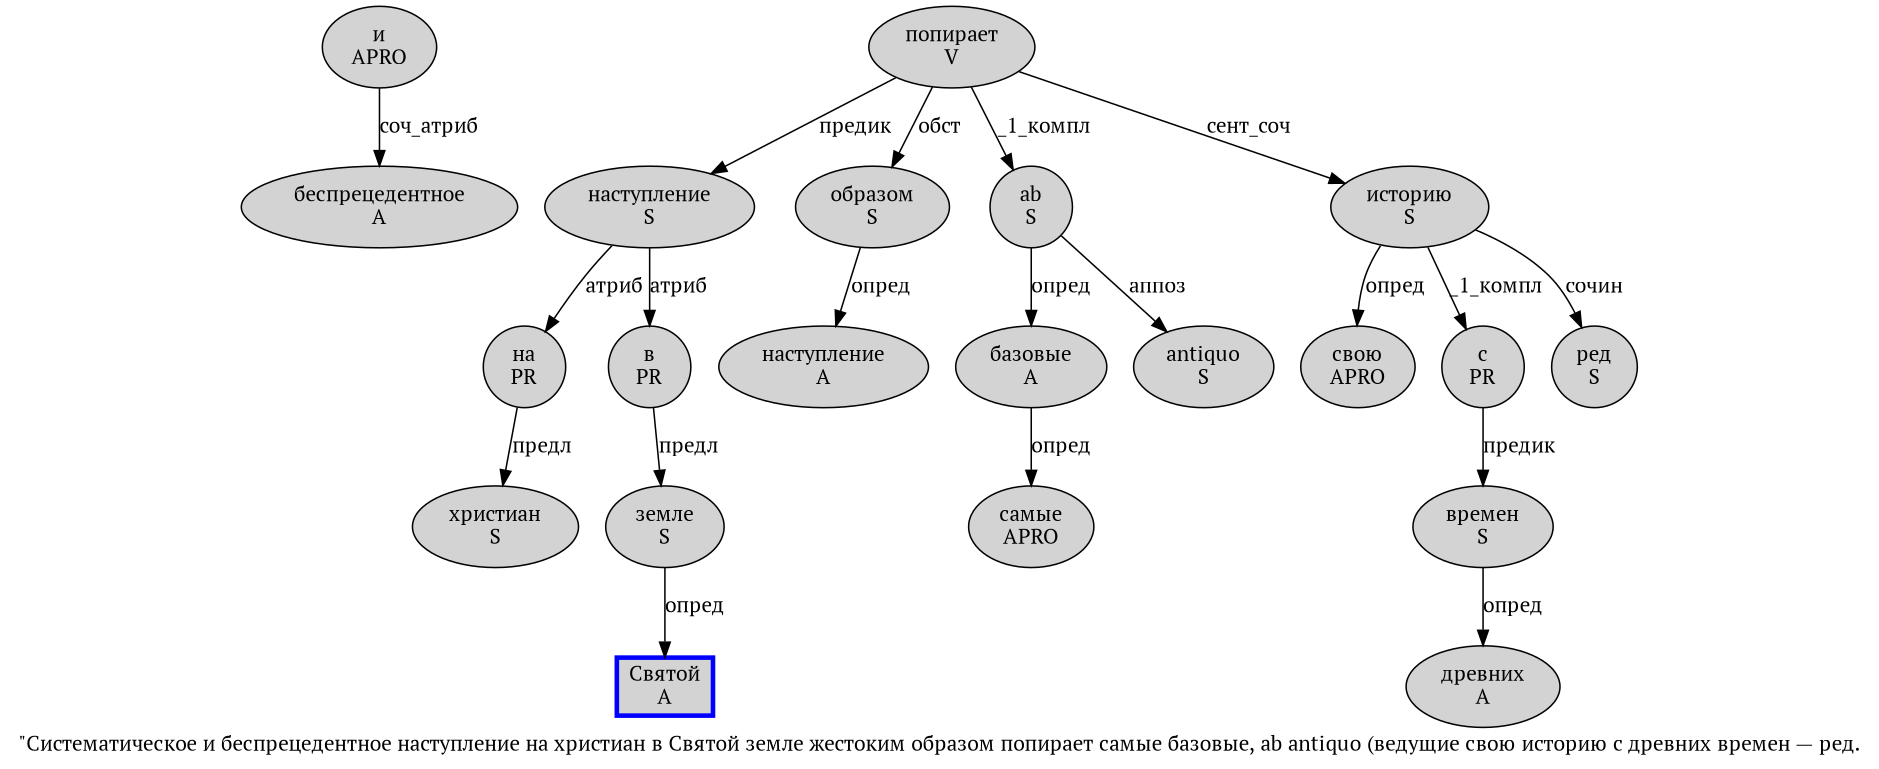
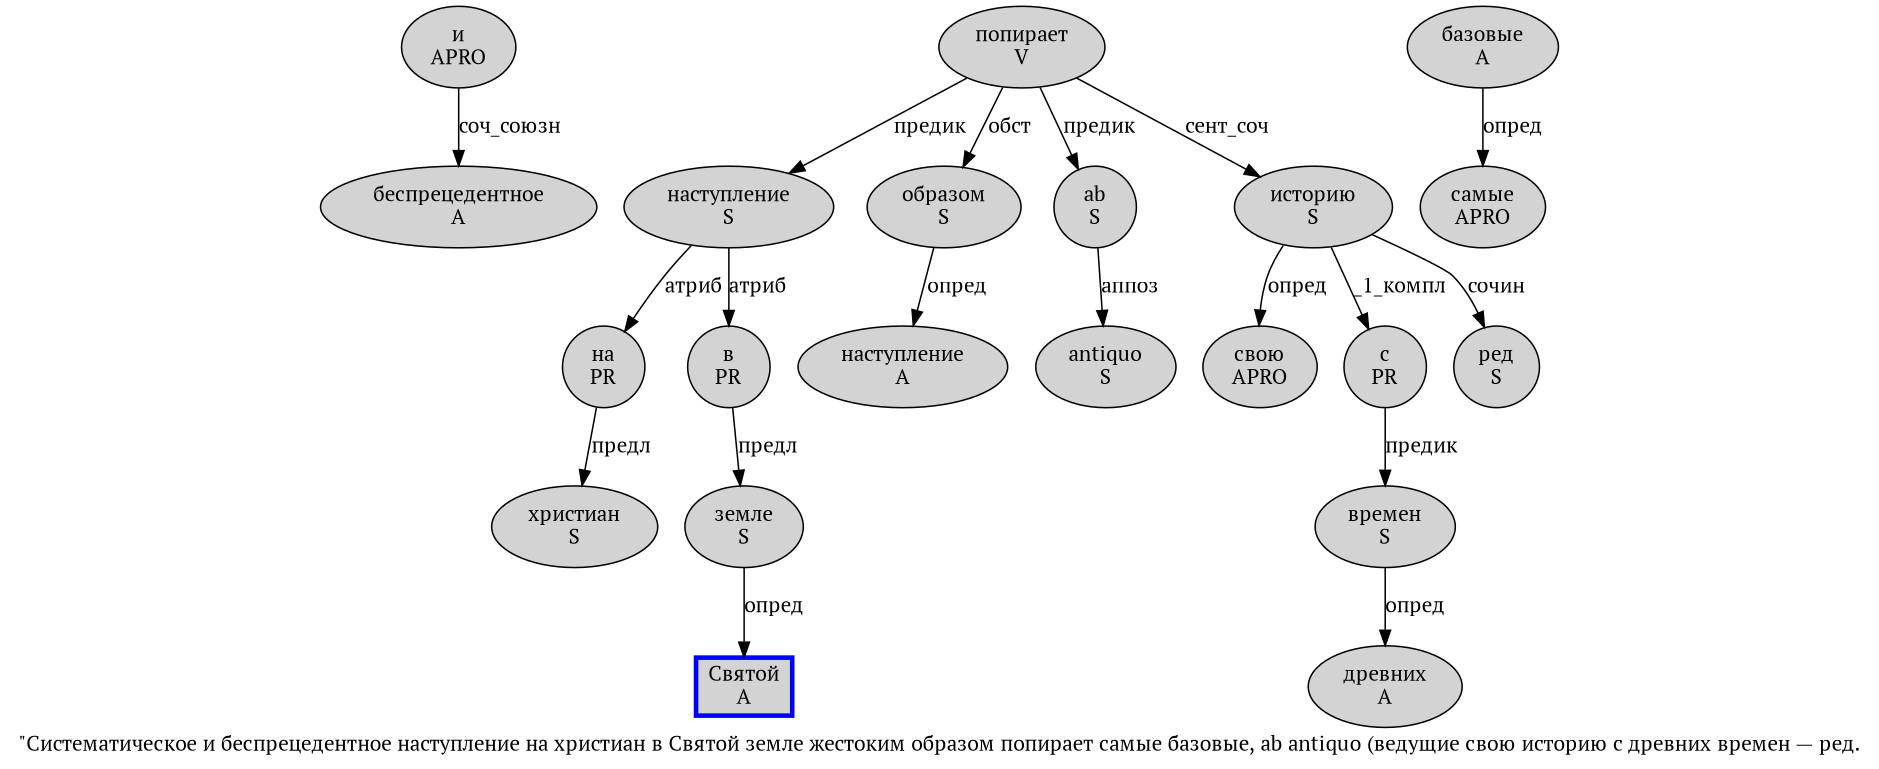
edge "и APRO" -> "беспрецедентное A": label "соч_атриб" -> "соч_союзн"
edge "попирает V" -> "ab S": label "_1_компл" -> "предик"
edge "ab S" -> "базовые A": removed, label "опред"
